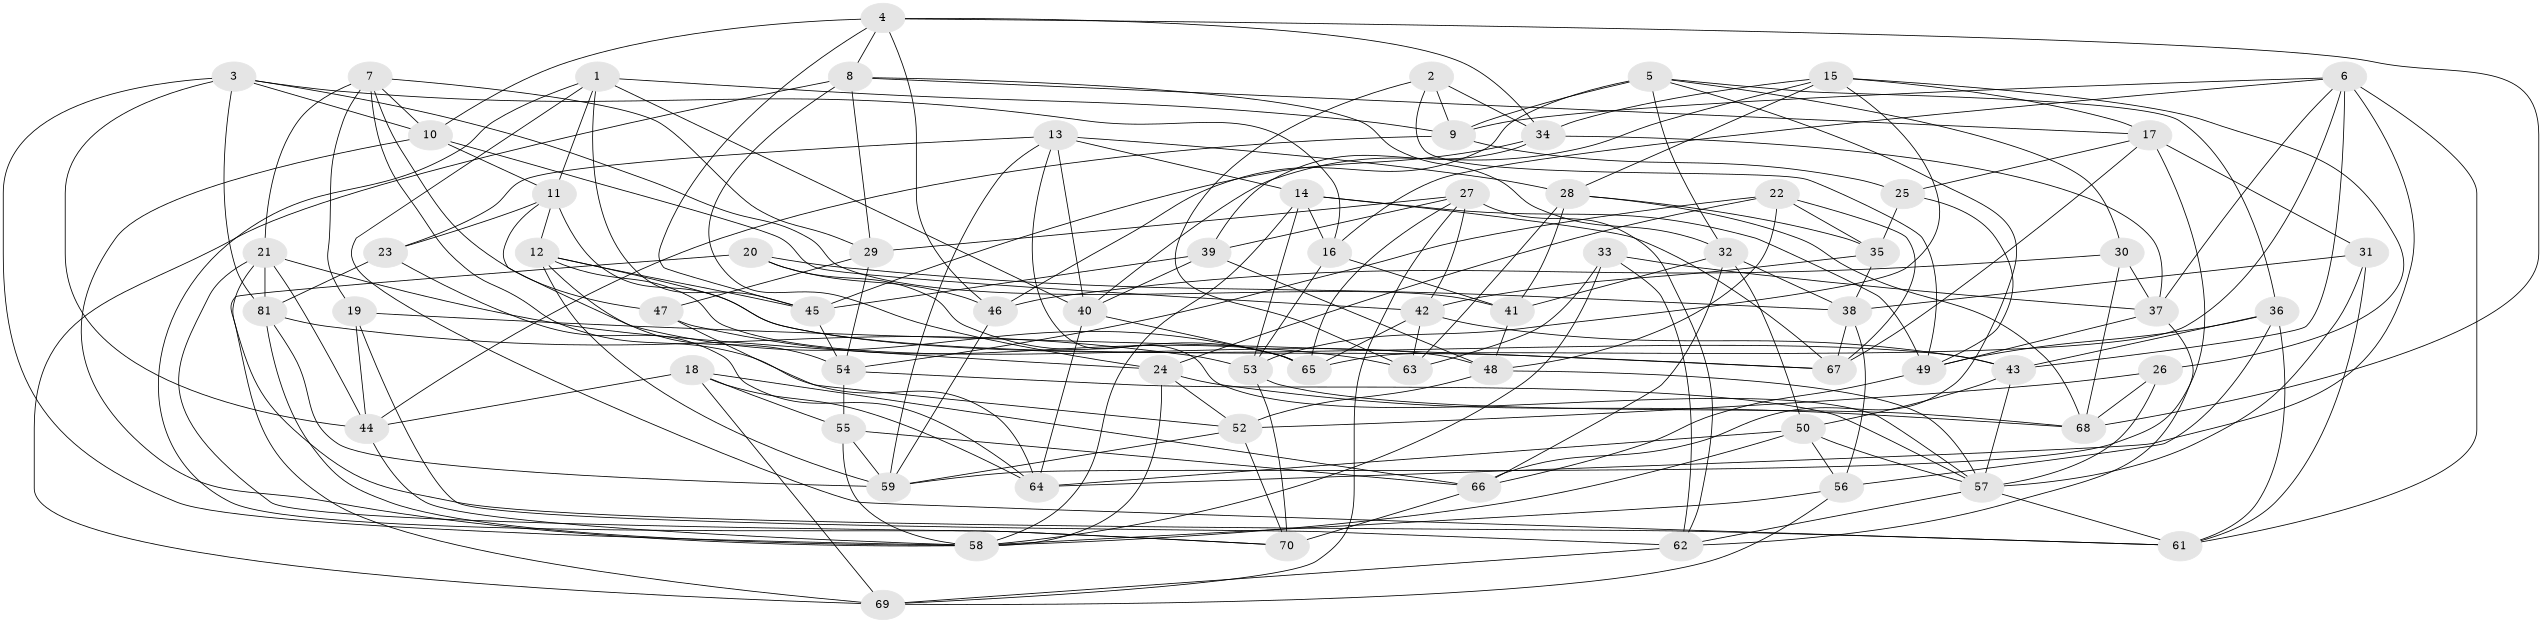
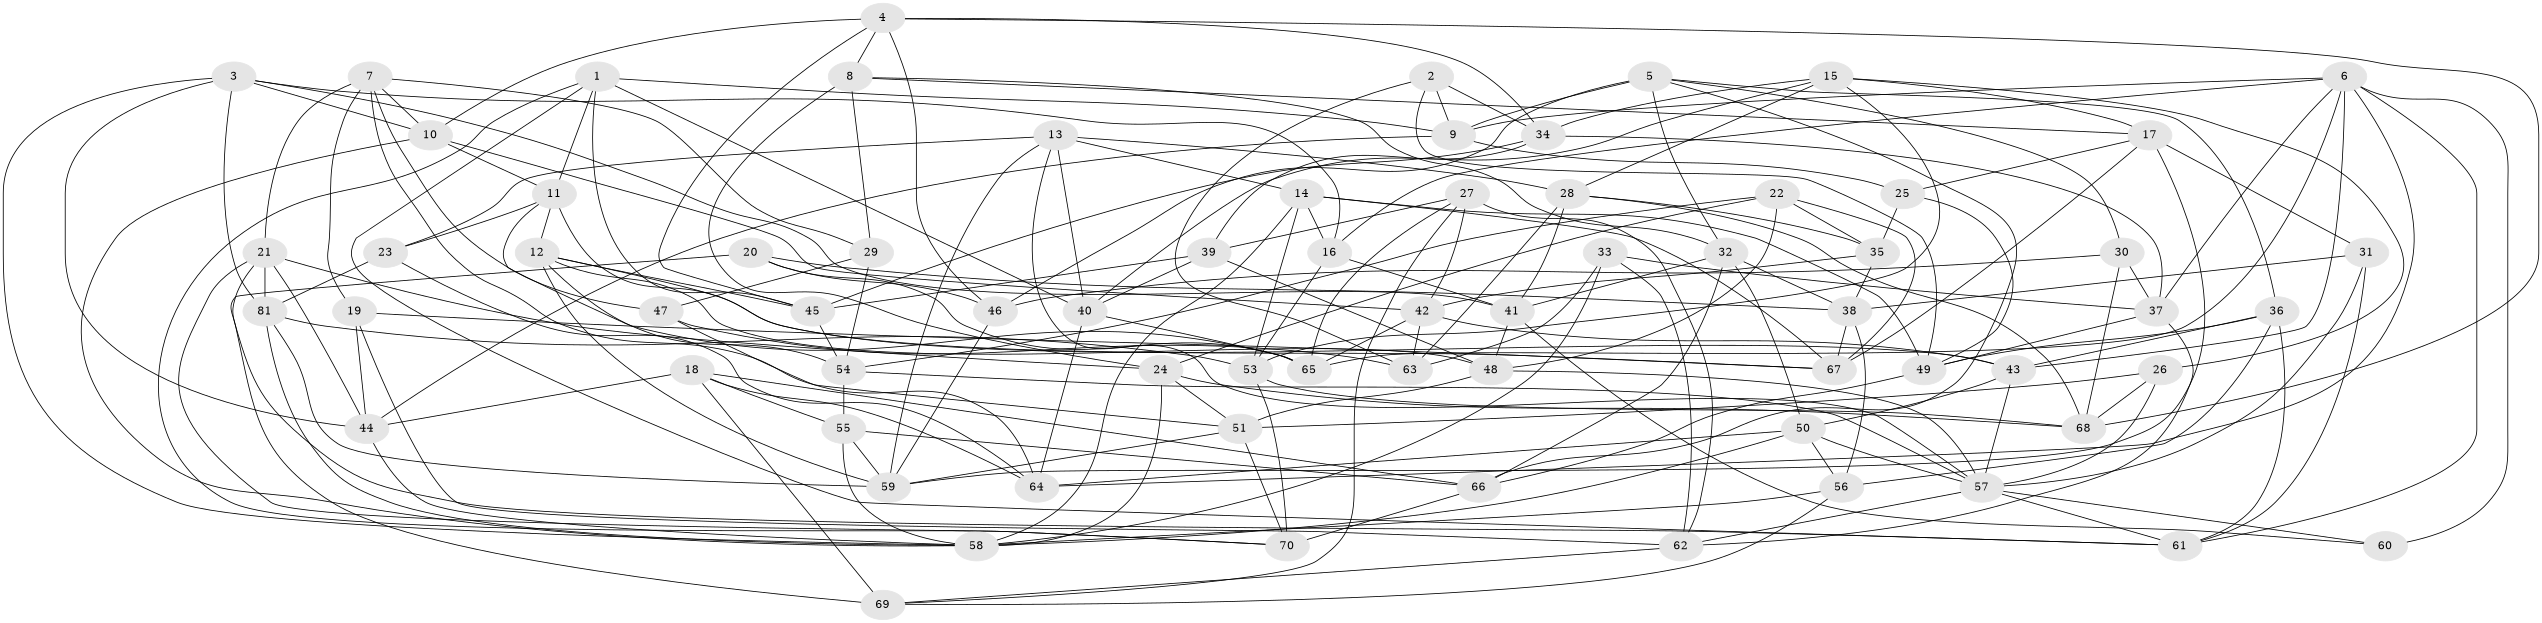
edge "27" -- "29": removed
edge "8" -- "69": removed
node "52": label "52" -> "51"
node "60": added
